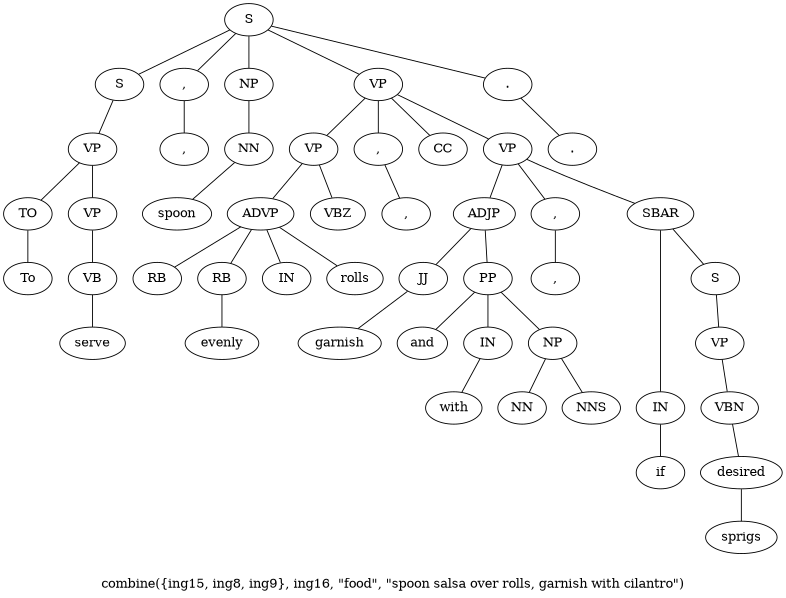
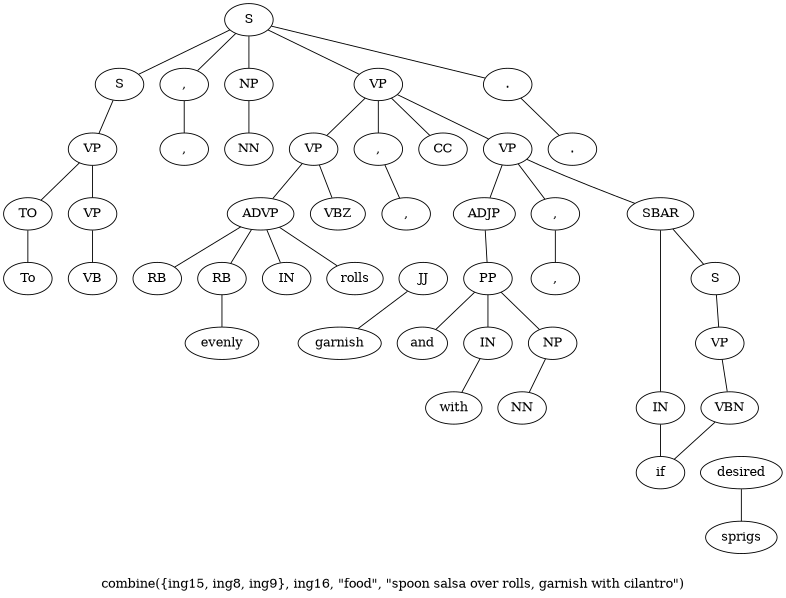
node "spoon": removed
edge "ADJP" -- "JJ": removed
node "serve": removed
node "NNS": removed
edge "VBN" -- "desired": now "VBN" -- "if"
